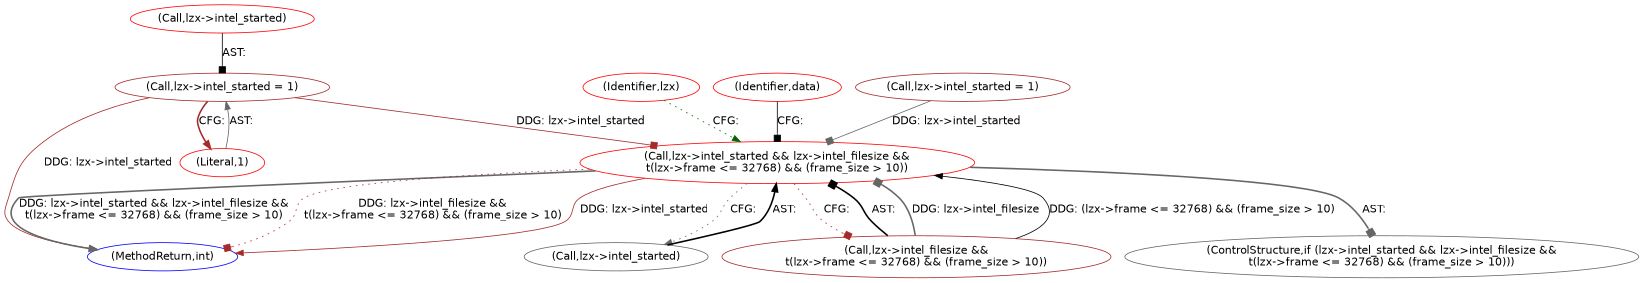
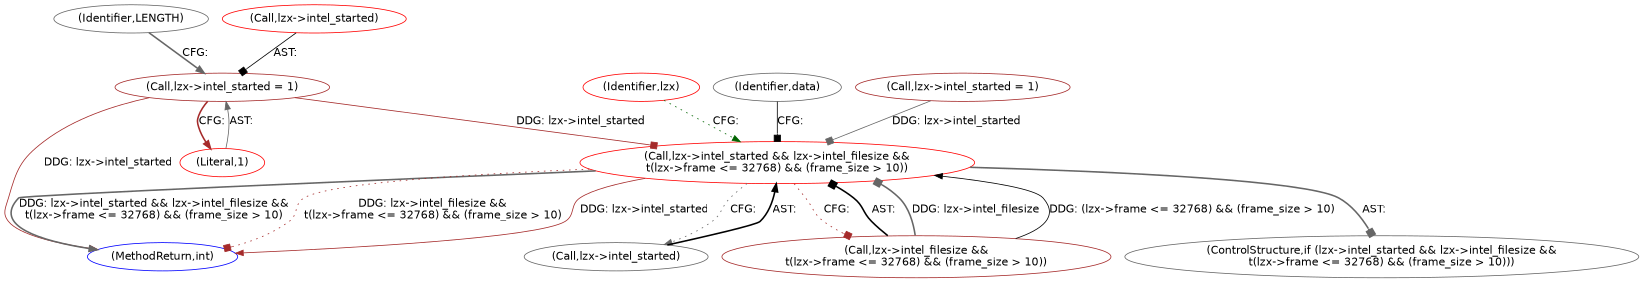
node "(Identifier,LENGTH)": added
node "(Identifier,data)": color red -> gray40
